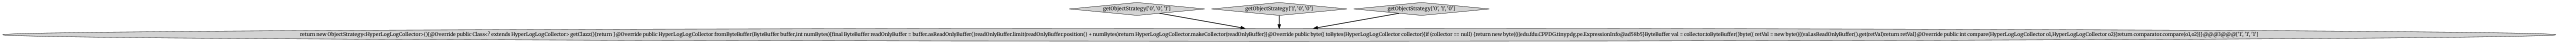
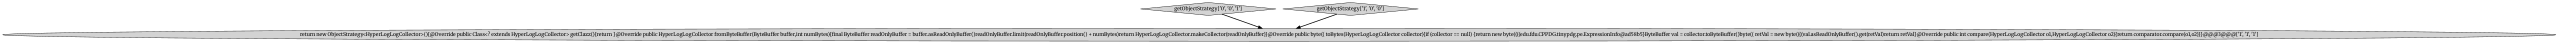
node "getObjectStrategy['0', '1', '0']": removed
